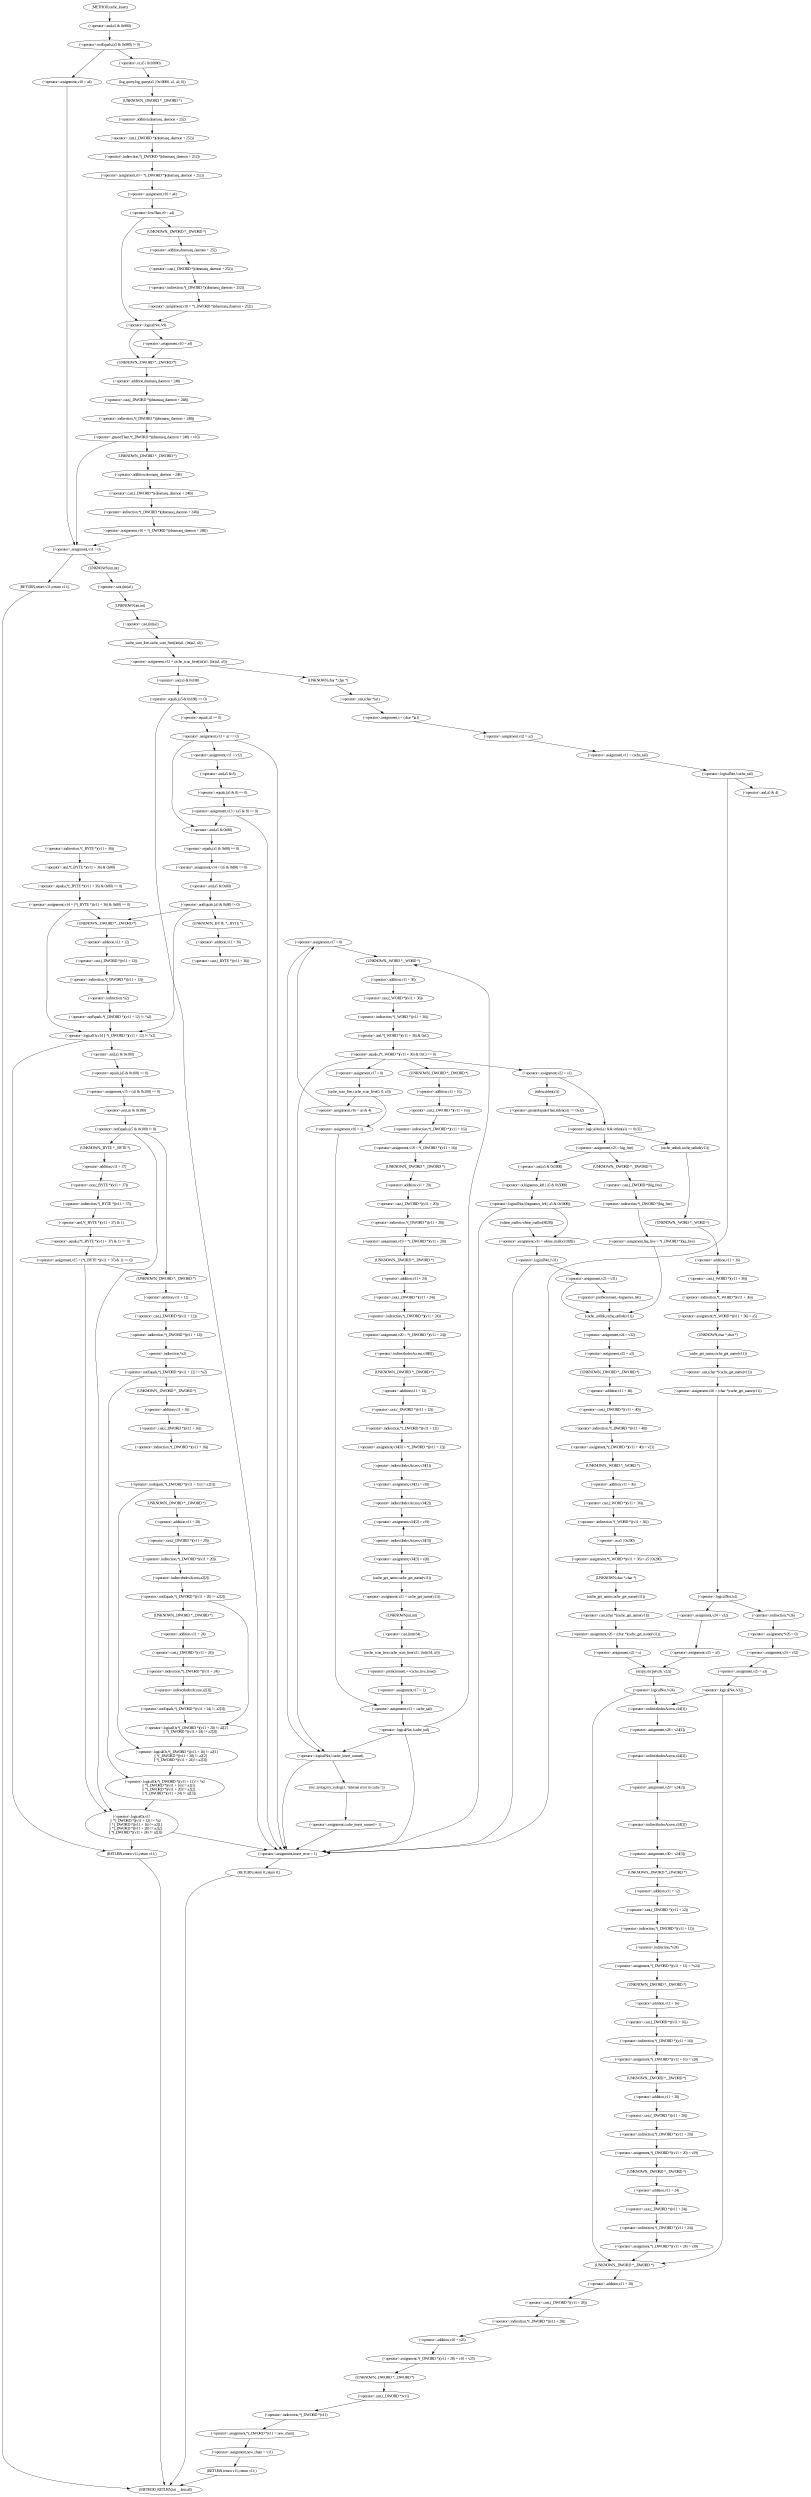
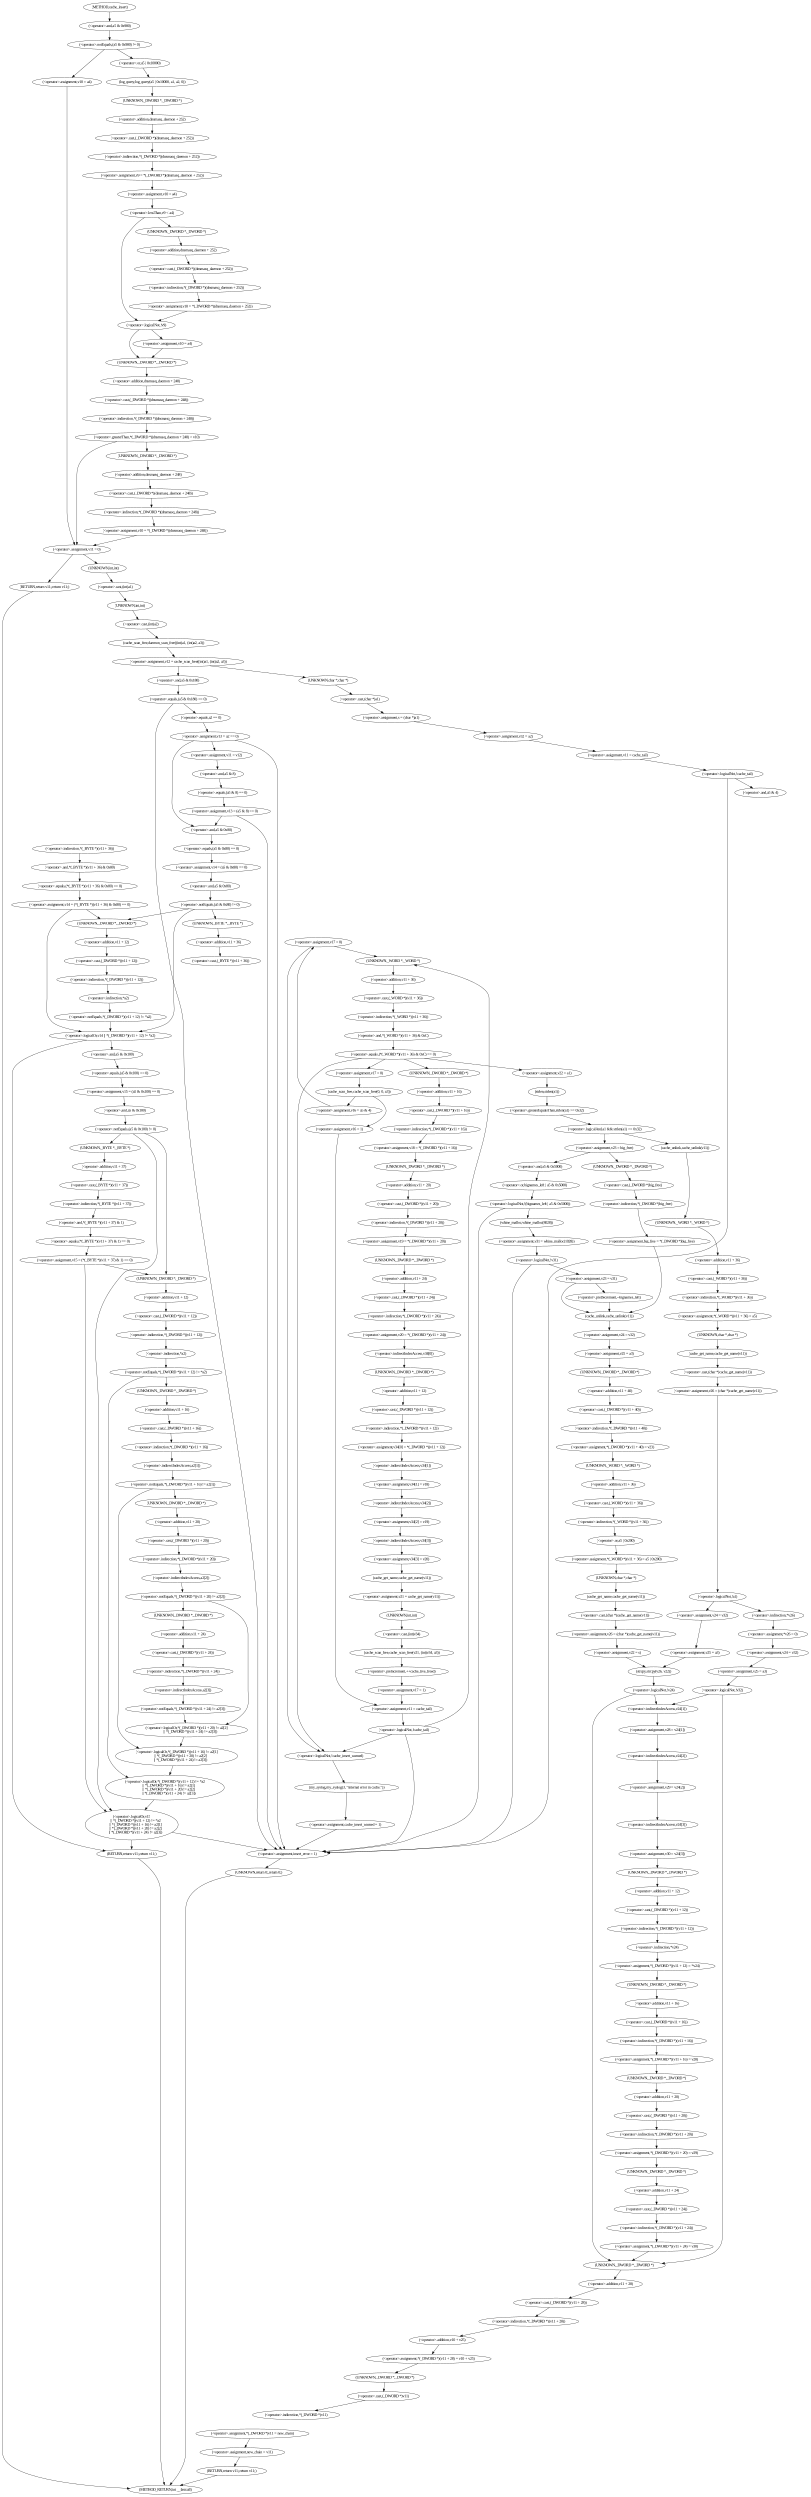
node "(cache_scan_free,cache_scan_free((int)a1, (int)a2, a3))": label "(cache_scan_free,cache_scan_free((int)a1, (int)a2, a3))" -> "(cache_scan_free,daemon_scan_free((int)a1, (int)a2, a3))"
edge "(<operator>.assignment,v22 = a1)" -> "(<operator>.logicalAnd,a1 && strlen(a1) >= 0x32)": removed
edge "(<operator>.logicalNot,!(bignames_left | a5 & 0x5000))" -> "(<operator>.assignment,v31 = whine_malloc(1028))": now "(<operator>.logicalNot,!(bignames_left | a5 & 0x5000))" -> "(whine_malloc,whine_malloc(8028))"
node "(<operator>.indirectIndexAccess,a2[1])": added
edge "(<operator>.indirectIndexAccess,v34[3])" -> "(<operator>.assignment,v34[2] = v19)": reversed
edge "(<operator>.assignment,v28 = v24[1])" -> "(<operator>.indirectIndexAccess,v24[2])": added
edge "(<operator>.logicalNot,!cache_insert_warned)" -> "(<operator>.assignment,insert_error = 1)": removed
node "(RETURN,return 0;,return 0;)": label "(RETURN,return 0;,return 0;)" -> "(UNKNOWN,return 0;,return 0;)"
edge "(<operator>.indirection,*(_DWORD *)v11)" -> "(<operator>.assignment,*(_DWORD *)v11 = new_chain)": removed
